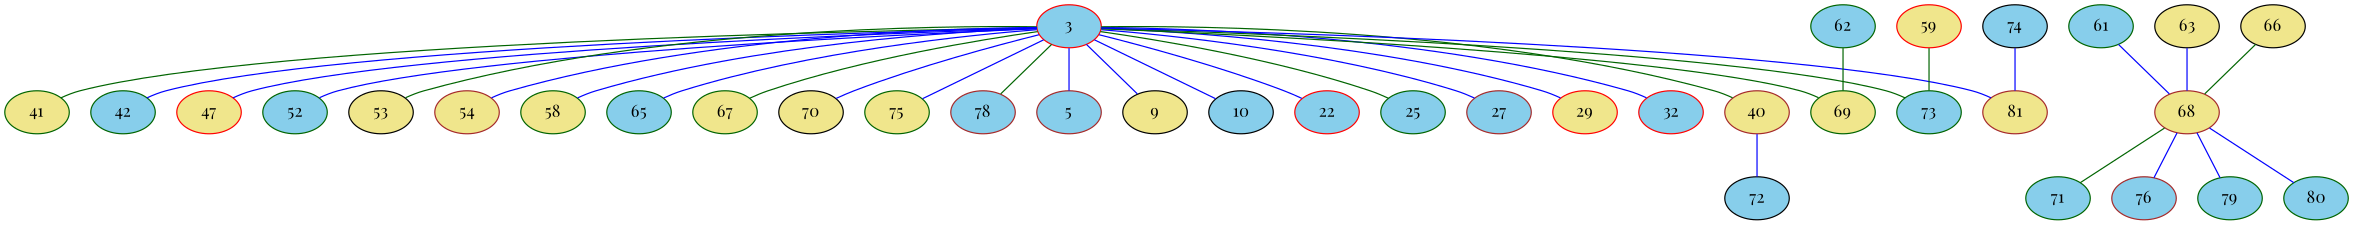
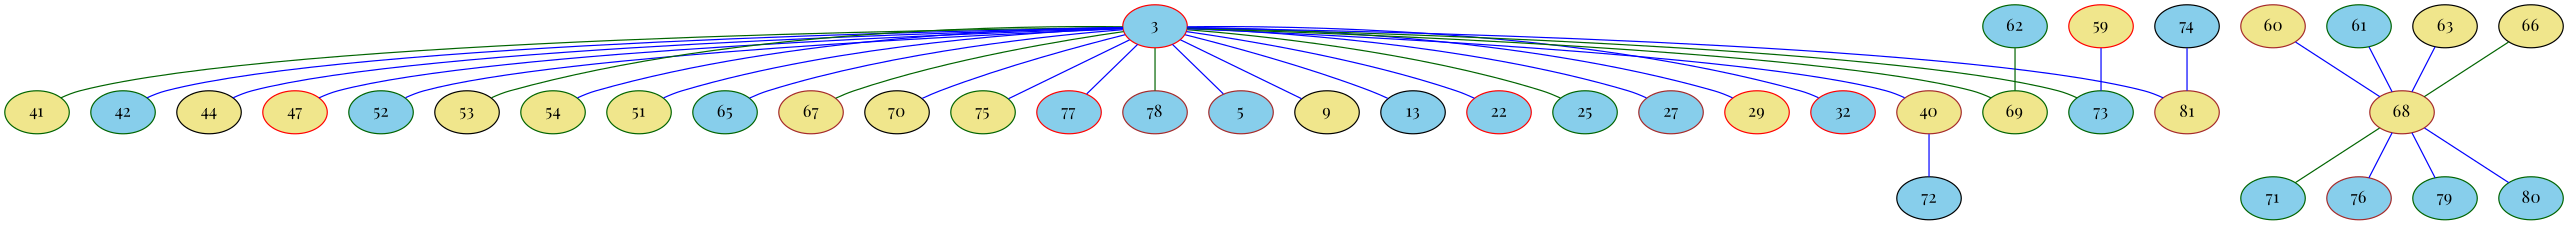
node "60": added
edge "3" -- "40": color darkgreen -> blue
edge "59" -- "73": color darkgreen -> blue
node "44": added
node "54": color brown -> darkgreen
node "58": label "58" -> "51"
node "67": color darkgreen -> brown
node "77": added
node "10": label "10" -> "13"
